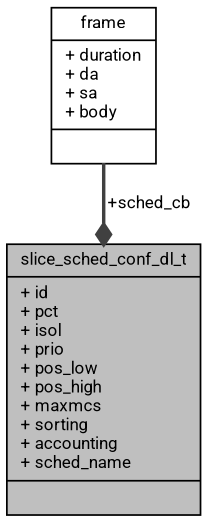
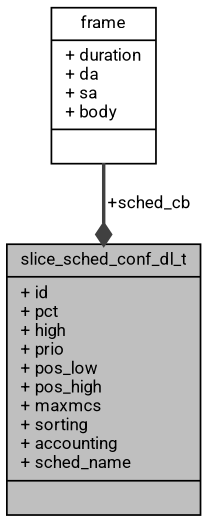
node "slice_sched_conf_dl_t": text "+ isol" -> "+ high"
